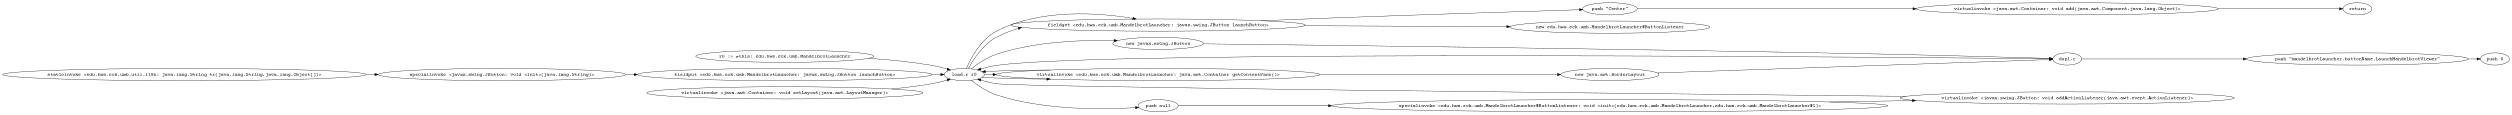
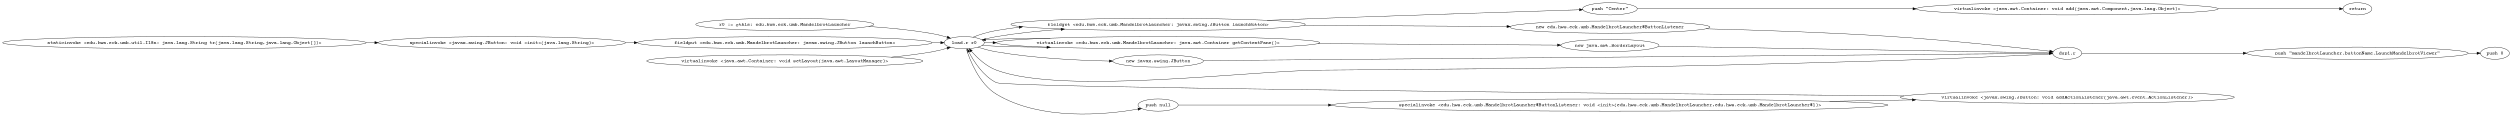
edge "new edu.hws.eck.umb.MandelbrotLauncher$ButtonListener" -> "dup1.r": added
